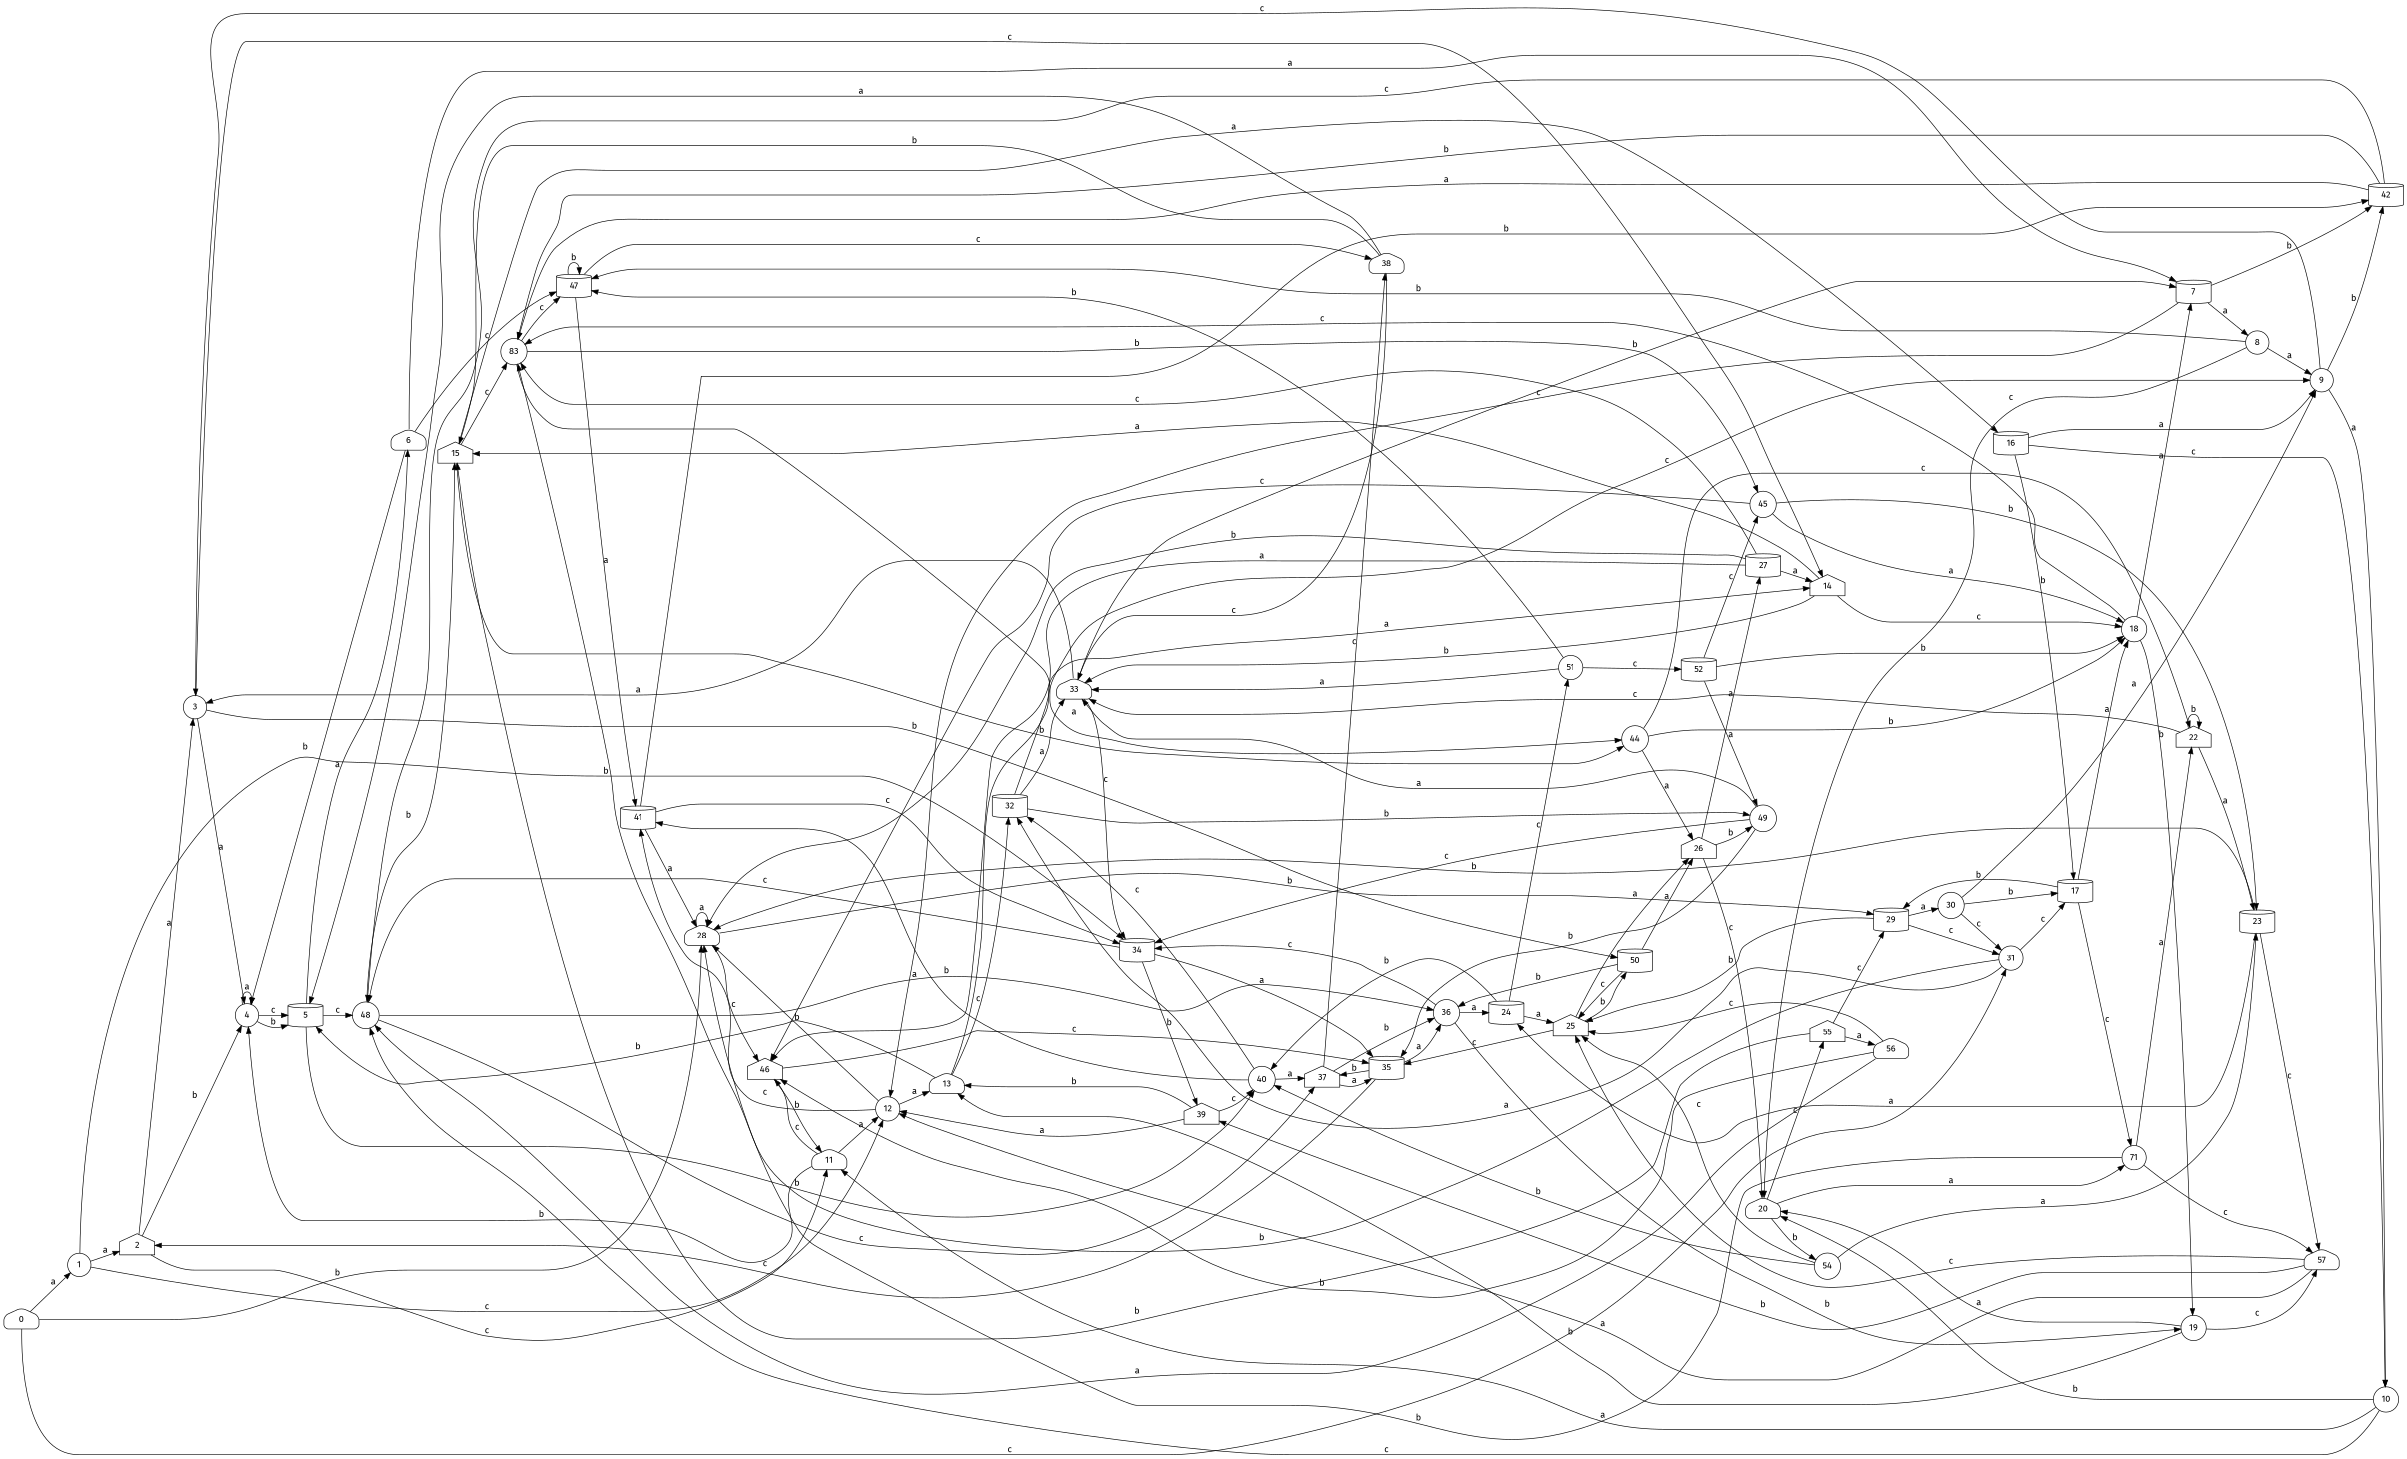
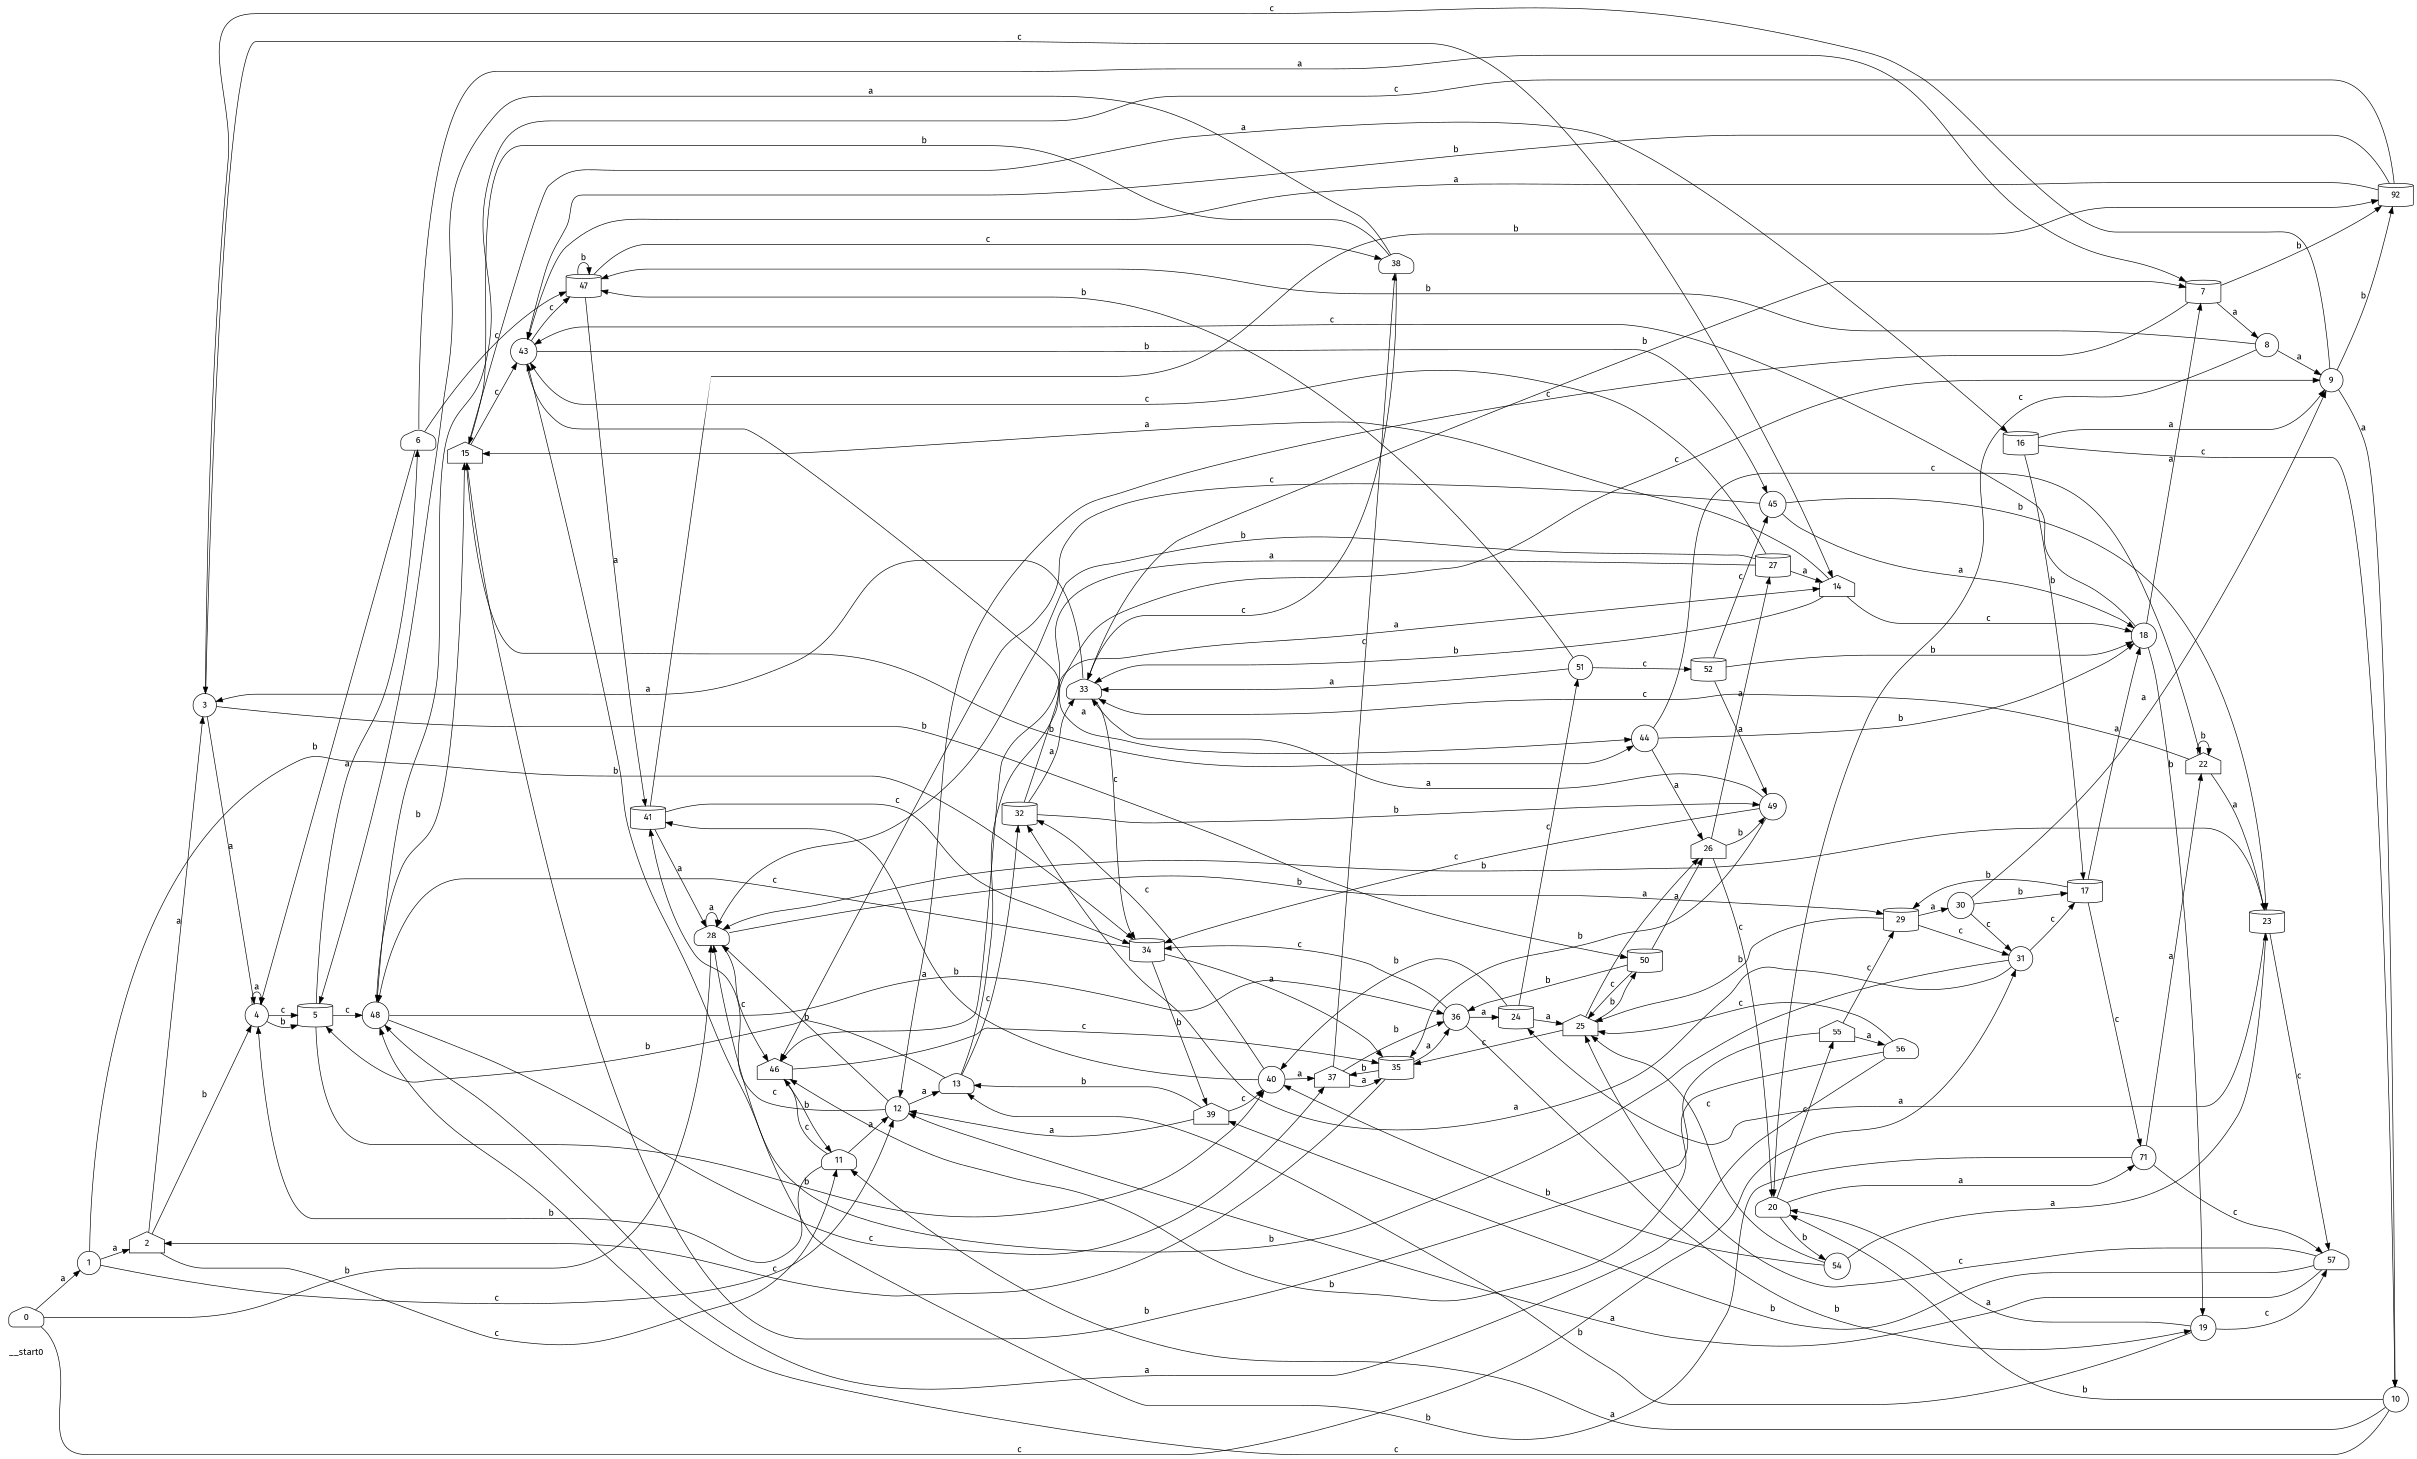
node "42": label "42" -> "92"
node "83": label "83" -> "43"
node "__start0": added
